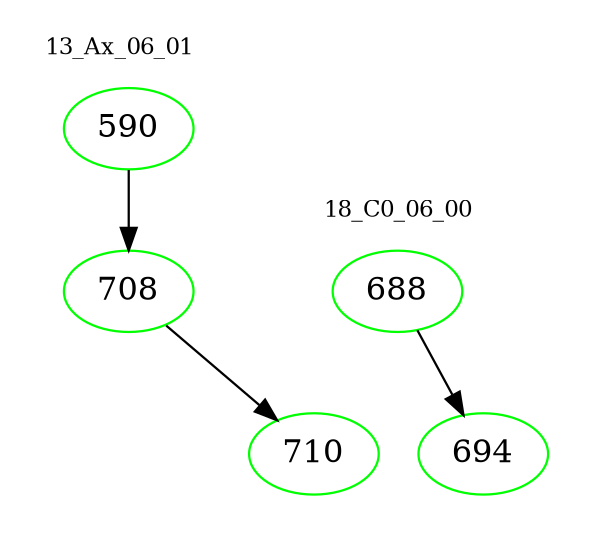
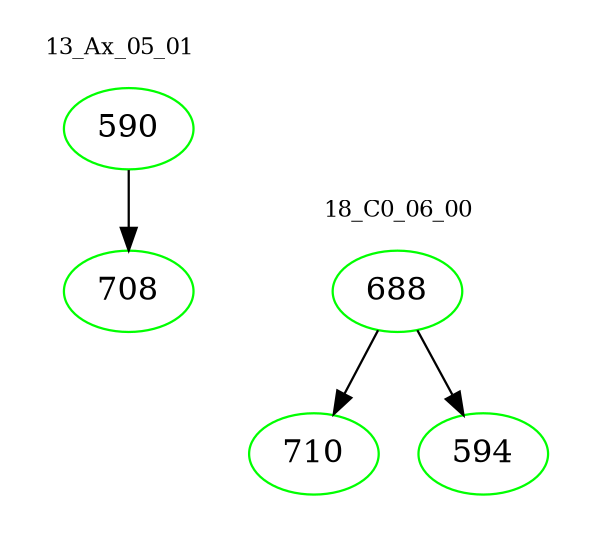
cluster "13_Ax_06_01": label "13_Ax_06_01" -> "13_Ax_05_01"
edge "708" -> "710": now "688" -> "710"
node "694": label "694" -> "594"
